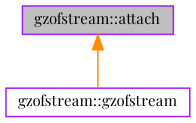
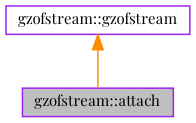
edge "gzofstream::gzofstream" -> "gzofstream::attach": reversed
